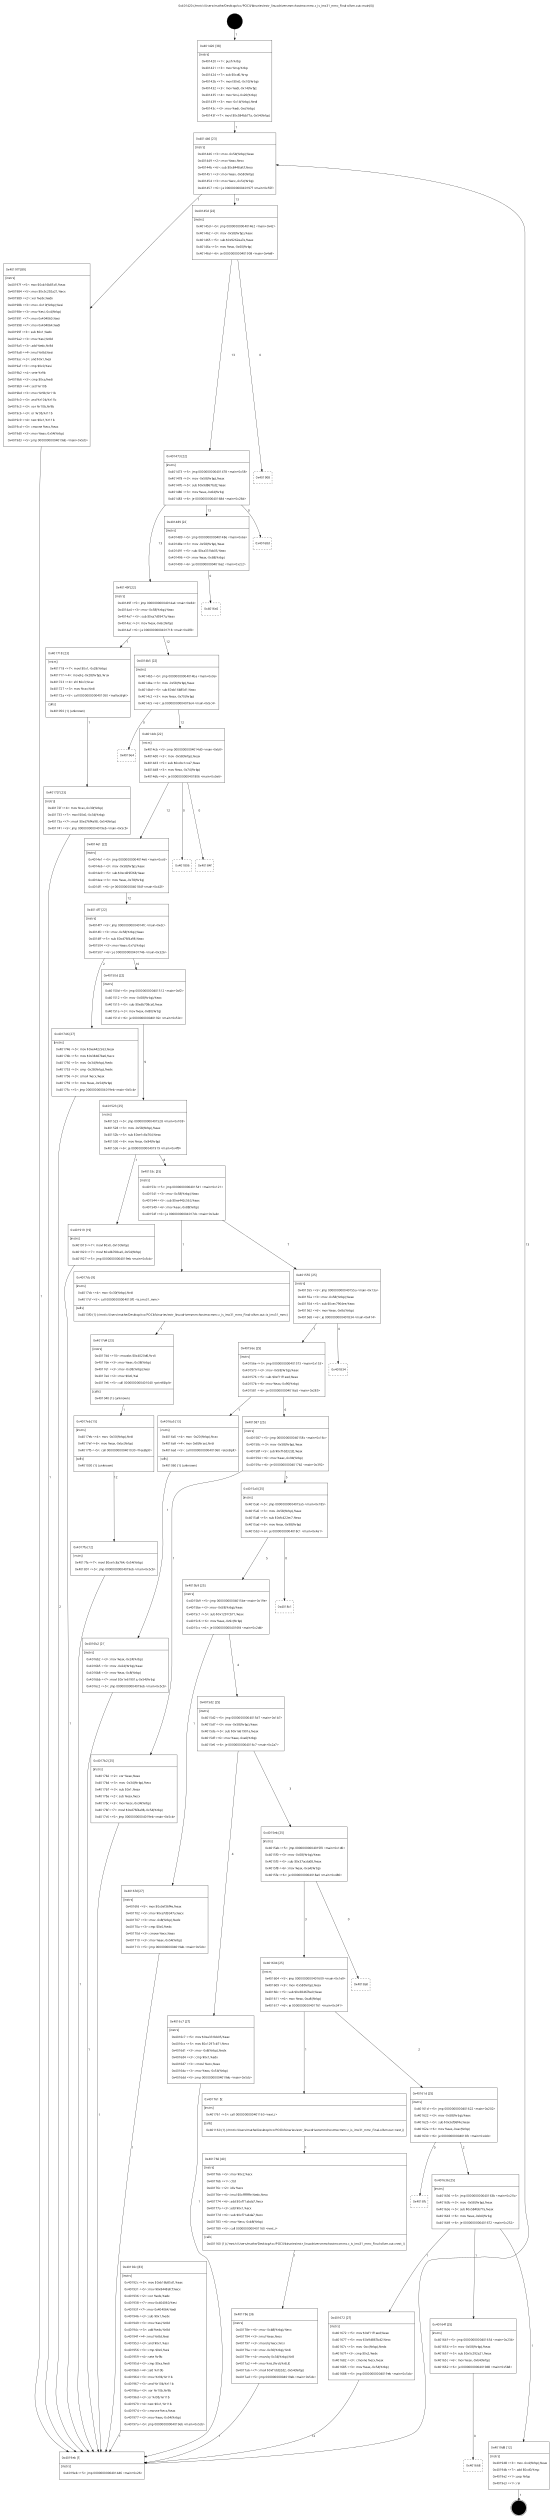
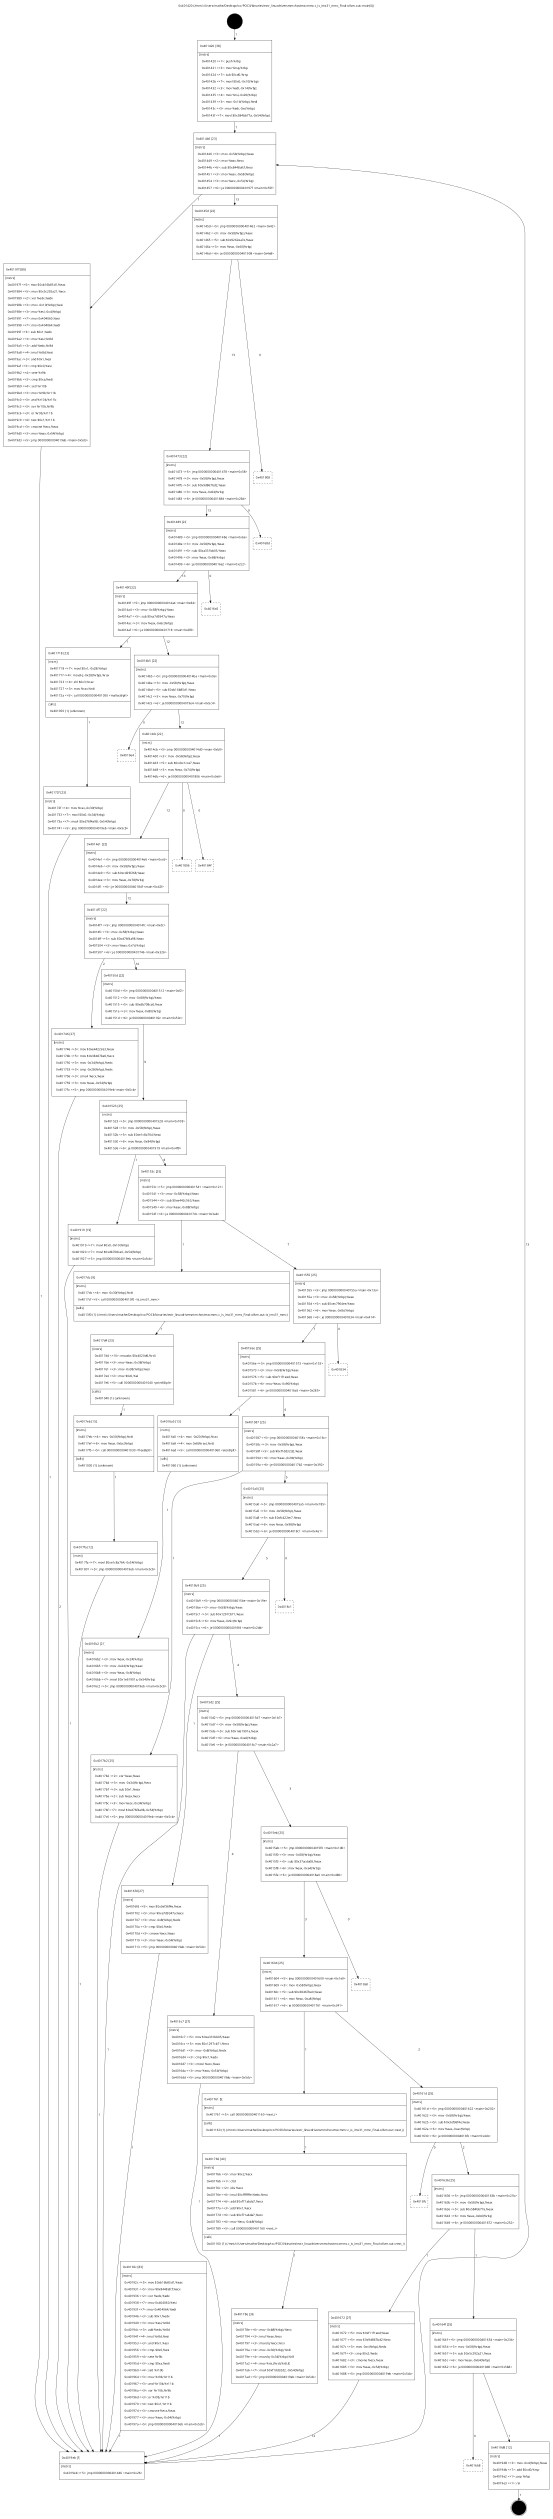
edge "0x401473 [22]" -> "0x40149f [22]": now "0x401489 [22]" -> "0x40149f [22]"
edge "0x4017eb [15]" -> "0x4017fa [12]": label " 12" -> " 1"
edge "0x4016b2 [21]" -> "0x4019eb [5]": now "0x4015b9 [25]" -> "0x4019eb [5]"
edge "0x401636 [25]" -> "0x4019d8 [12]": now "0x40164f [25]" -> "0x4019d8 [12]"
